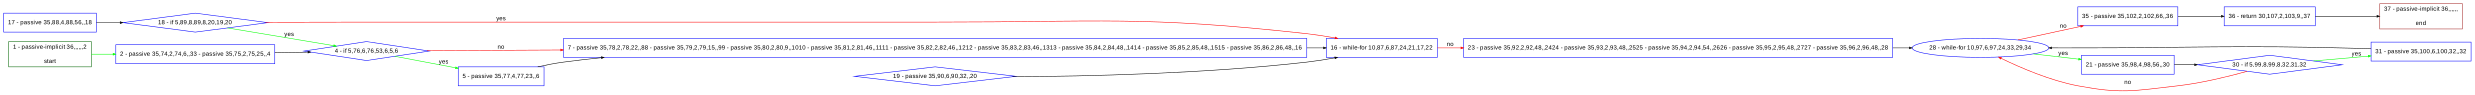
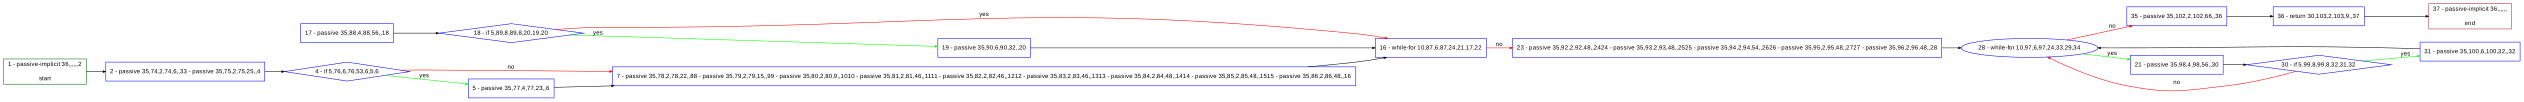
node "36 - return 30,107,2,103,9,,37": label "36 - return 30,107,2,103,9,,37" -> "36 - return 30,103,2,103,9,,37"
edge "18 - if 5,89,8,89,8,20,19,20" -> "4 - if 5,76,6,76,53,6,5,6": now "18 - if 5,89,8,89,8,20,19,20" -> "19 - passive 35,90,6,90,32,,20"
edge "1 - passive-implicit 36,,,,,,2 start" -> "2 - passive 35,74,2,74,6,,33 - passive 35,75,2,75,25,,4": color #00ff00 -> #000000
node "19 - passive 35,90,6,90,32,,20": shape diamond -> box
